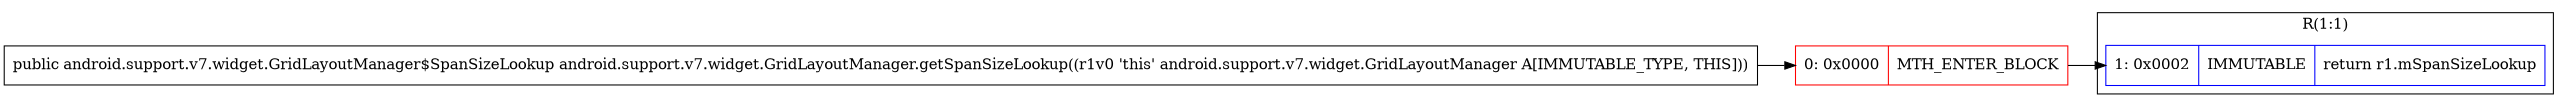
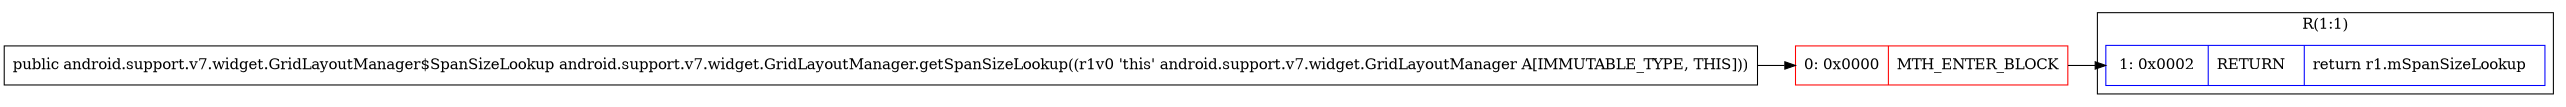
node "1: 0x0002": text "IMMUTABLE" -> "RETURN"
